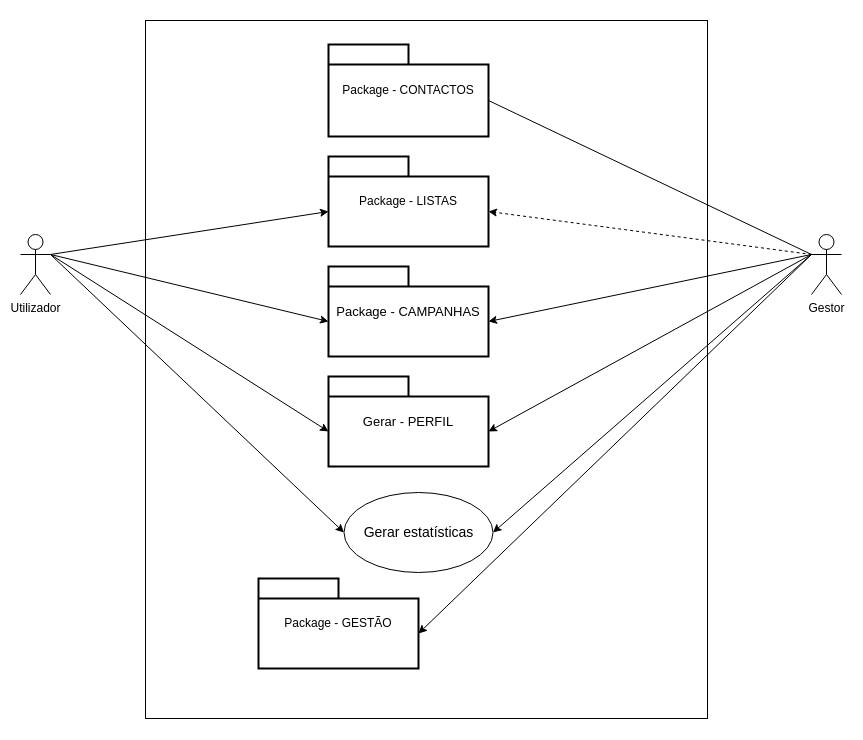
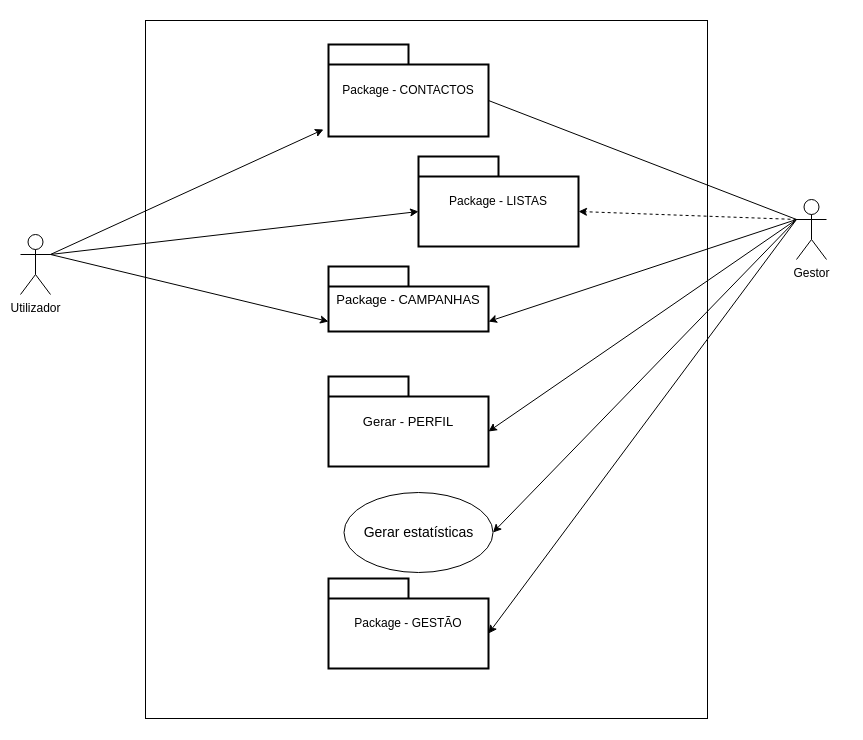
node "Package - LISTAS": moved (409, 202) -> (499, 202)
node "Gestor": moved (827, 265) -> (812, 230)
node "Package - CAMPANHAS": size 160x90 -> 160x65
edge "Utilizador" -> "Gerar - PERFIL": now "Utilizador" -> "Package - CONTACTOS"
edge "Utilizador" -> "Gerar estatísticas": removed
node "Package - GESTÃO": moved (339, 624) -> (409, 624)
